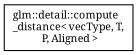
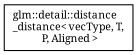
node "glm::detail::compute _distance< vecType, T, P, Aligned >": label "glm::detail::compute _distance< vecType, T, P, Aligned >" -> "glm::detail::distance _distance< vecType, T, P, Aligned >"
